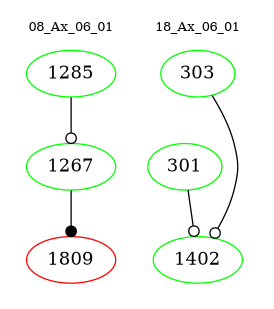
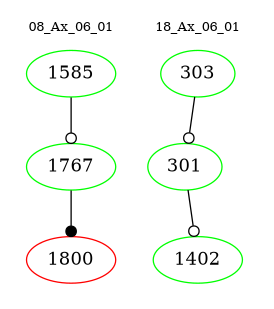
node "1285": label "1285" -> "1585"
edge "303" -> "1402": now "303" -> "301"
node "1267": label "1267" -> "1767"
node "1809": label "1809" -> "1800"
